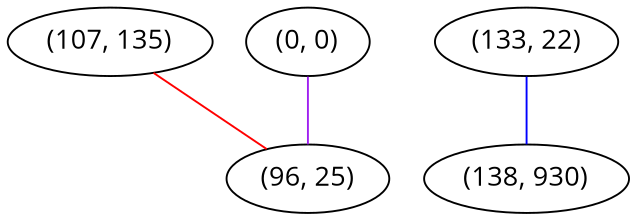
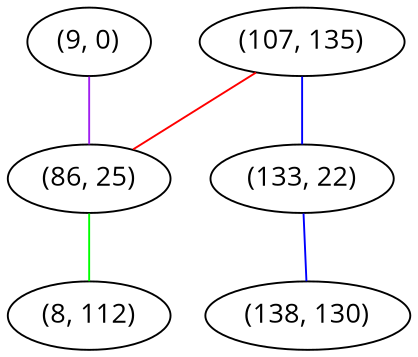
node "(0, 0)": label "(0, 0)" -> "(9, 0)"
edge "(107, 135)" -- "(133, 22)": added
node "(96, 25)": label "(96, 25)" -> "(86, 25)"
node "(138, 930)": label "(138, 930)" -> "(138, 130)"
node "(8, 112)": added
